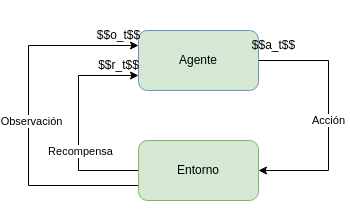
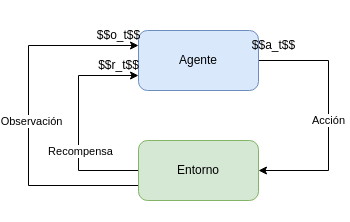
node "Agente": fillcolor #d5e8d4 -> #dae8fc
